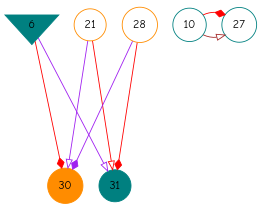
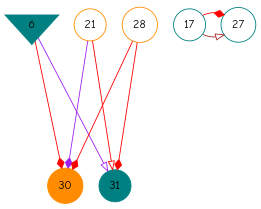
node "10": label "10" -> "17"
edge "28" -> "30": color purple -> red
edge "21" -> "30": arrowhead onormal -> diamond
